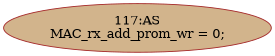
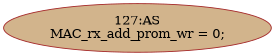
node "117:AS MAC_rx_add_prom_wr = 0;": label "117:AS MAC_rx_add_prom_wr = 0;" -> "127:AS MAC_rx_add_prom_wr = 0;"
